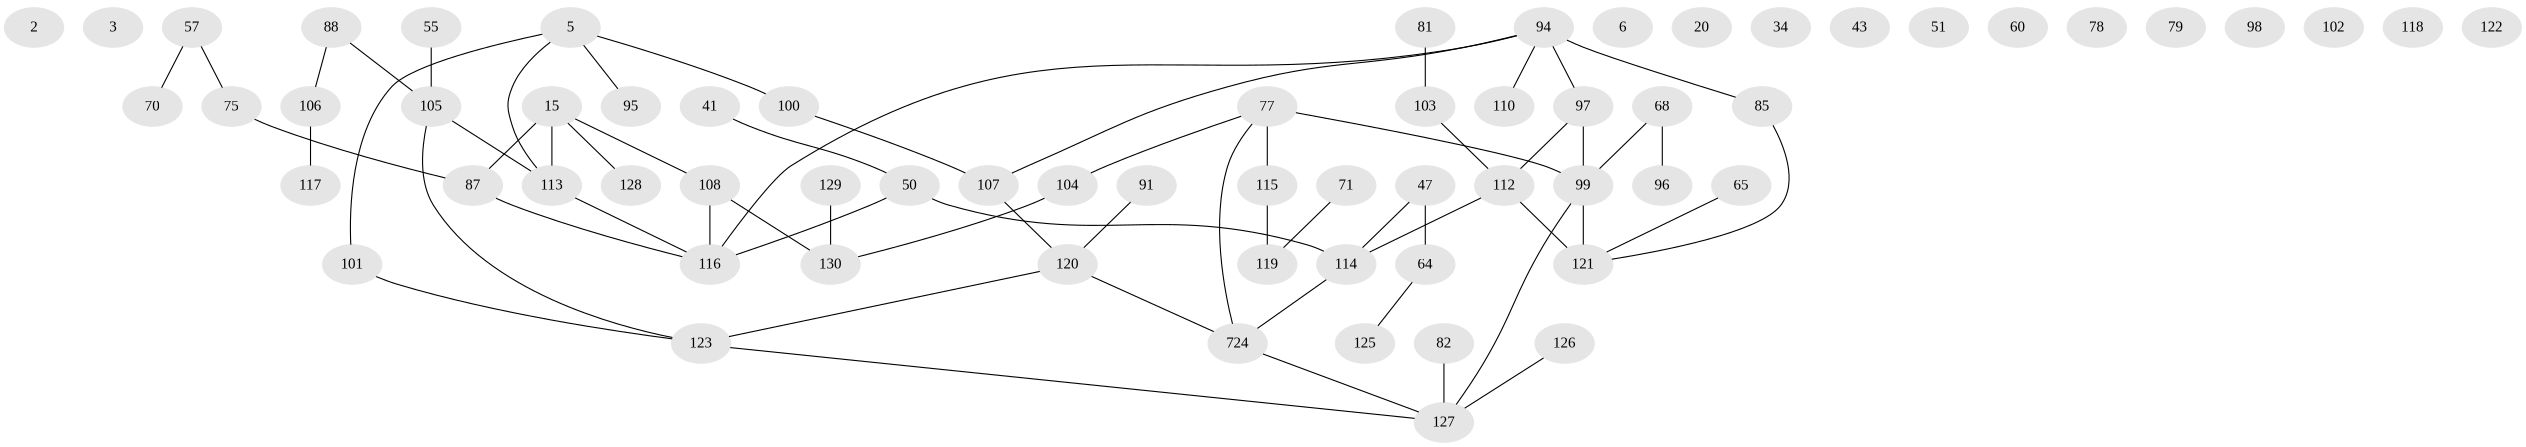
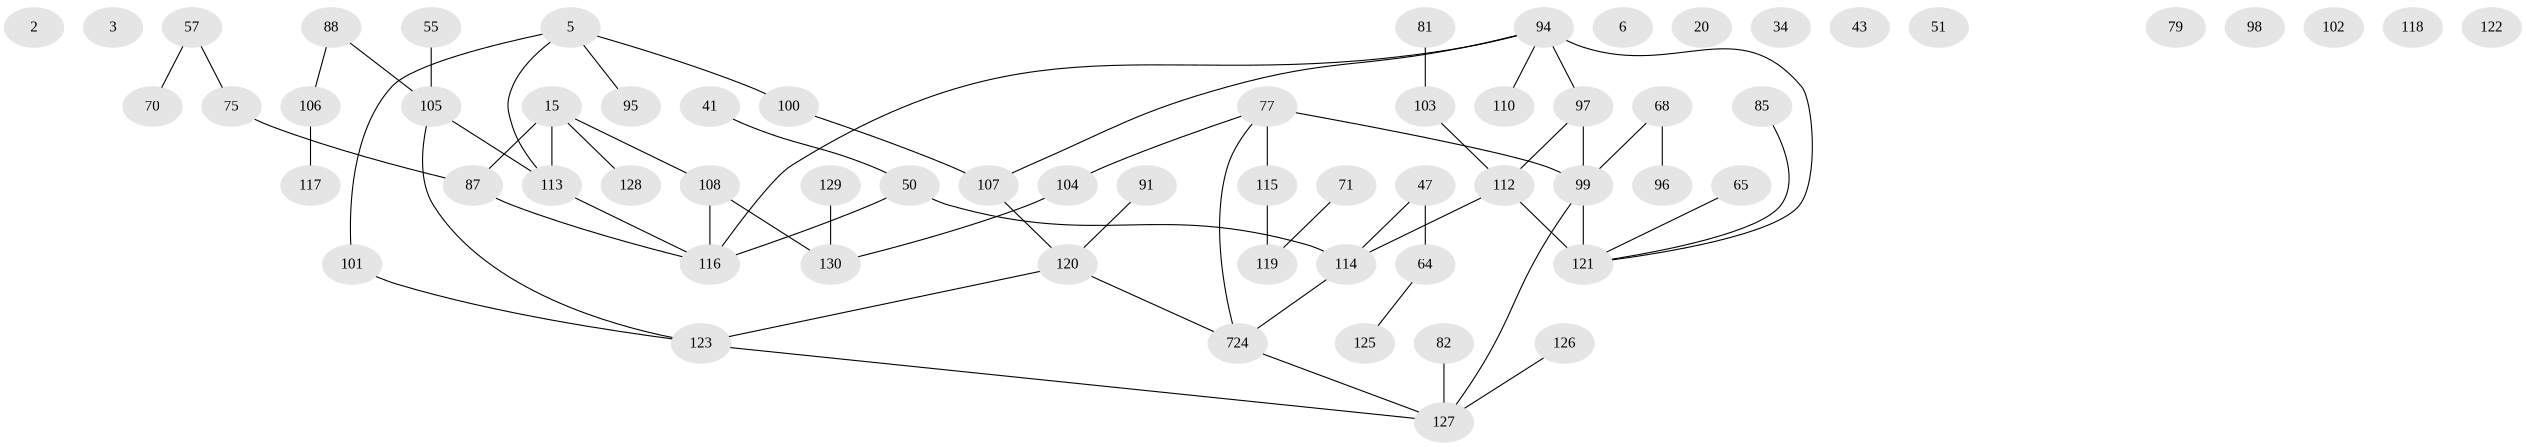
node "60": removed
node "78": removed
edge "94" -- "85": now "94" -- "121"
